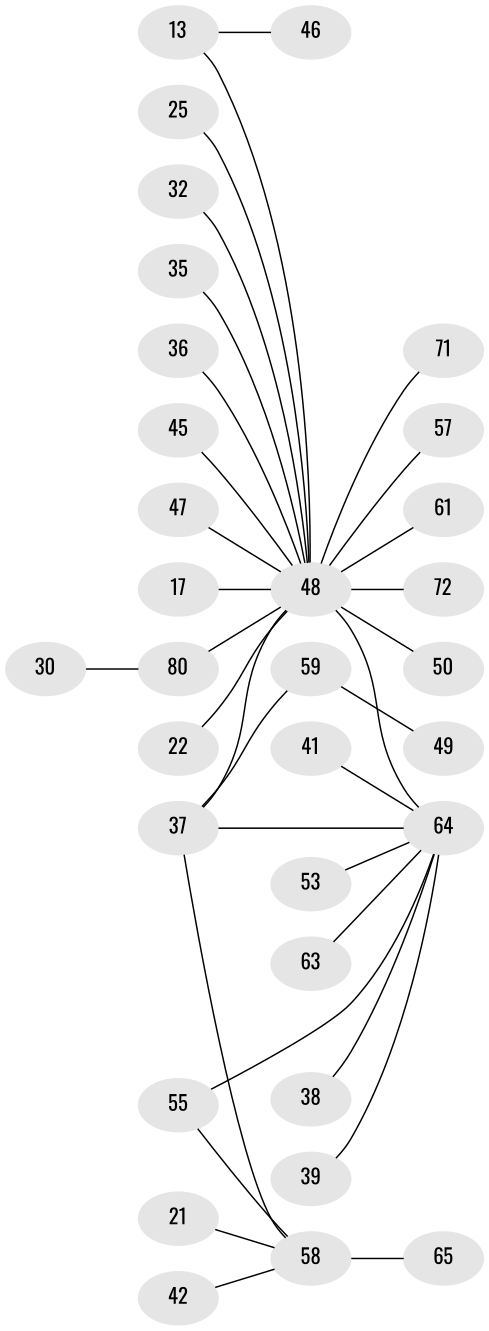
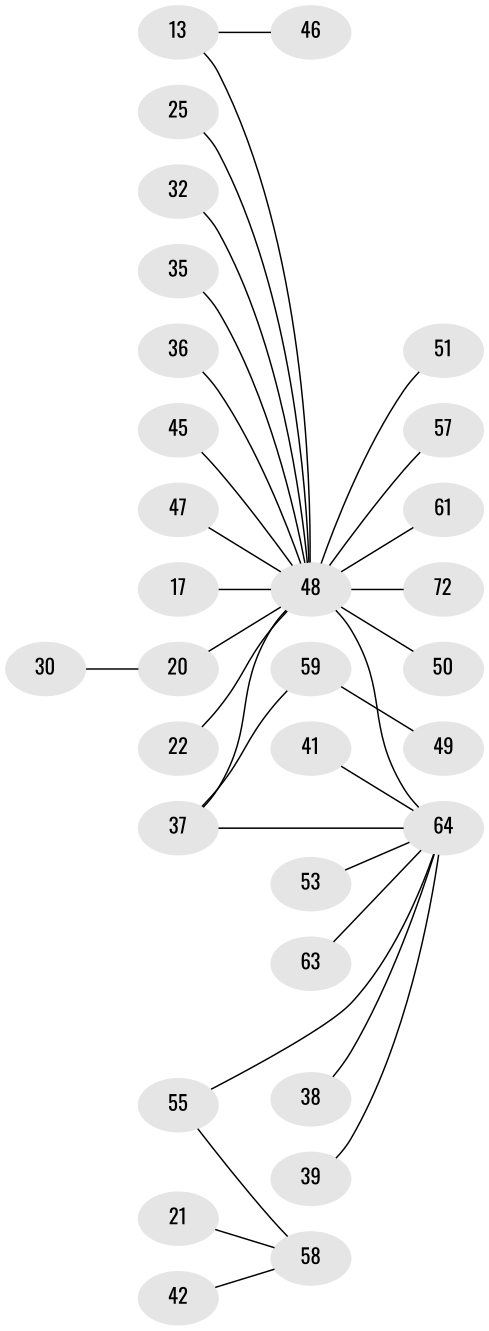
node "71": label "71" -> "51"
node "80": label "80" -> "20"
edge "37" -- "58": removed
node "65": removed
